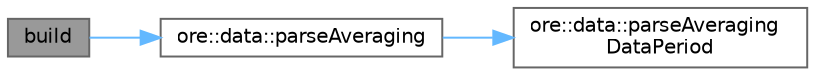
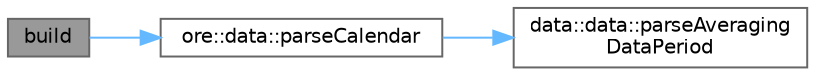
node "ore::data::parseAveraging": label "ore::data::parseAveraging" -> "ore::data::parseCalendar"
node "ore::data::parseAveraging DataPeriod": label "ore::data::parseAveraging DataPeriod" -> "data::data::parseAveraging DataPeriod"
